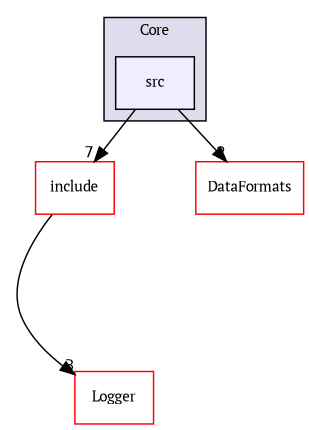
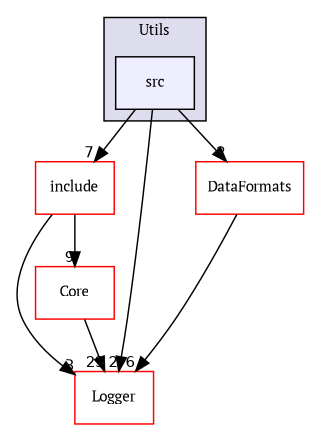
cluster "Core": label "Core" -> "Utils"
edge "src" -> "Logger": added
edge "DataFormats" -> "Logger": added
node "Core": added
